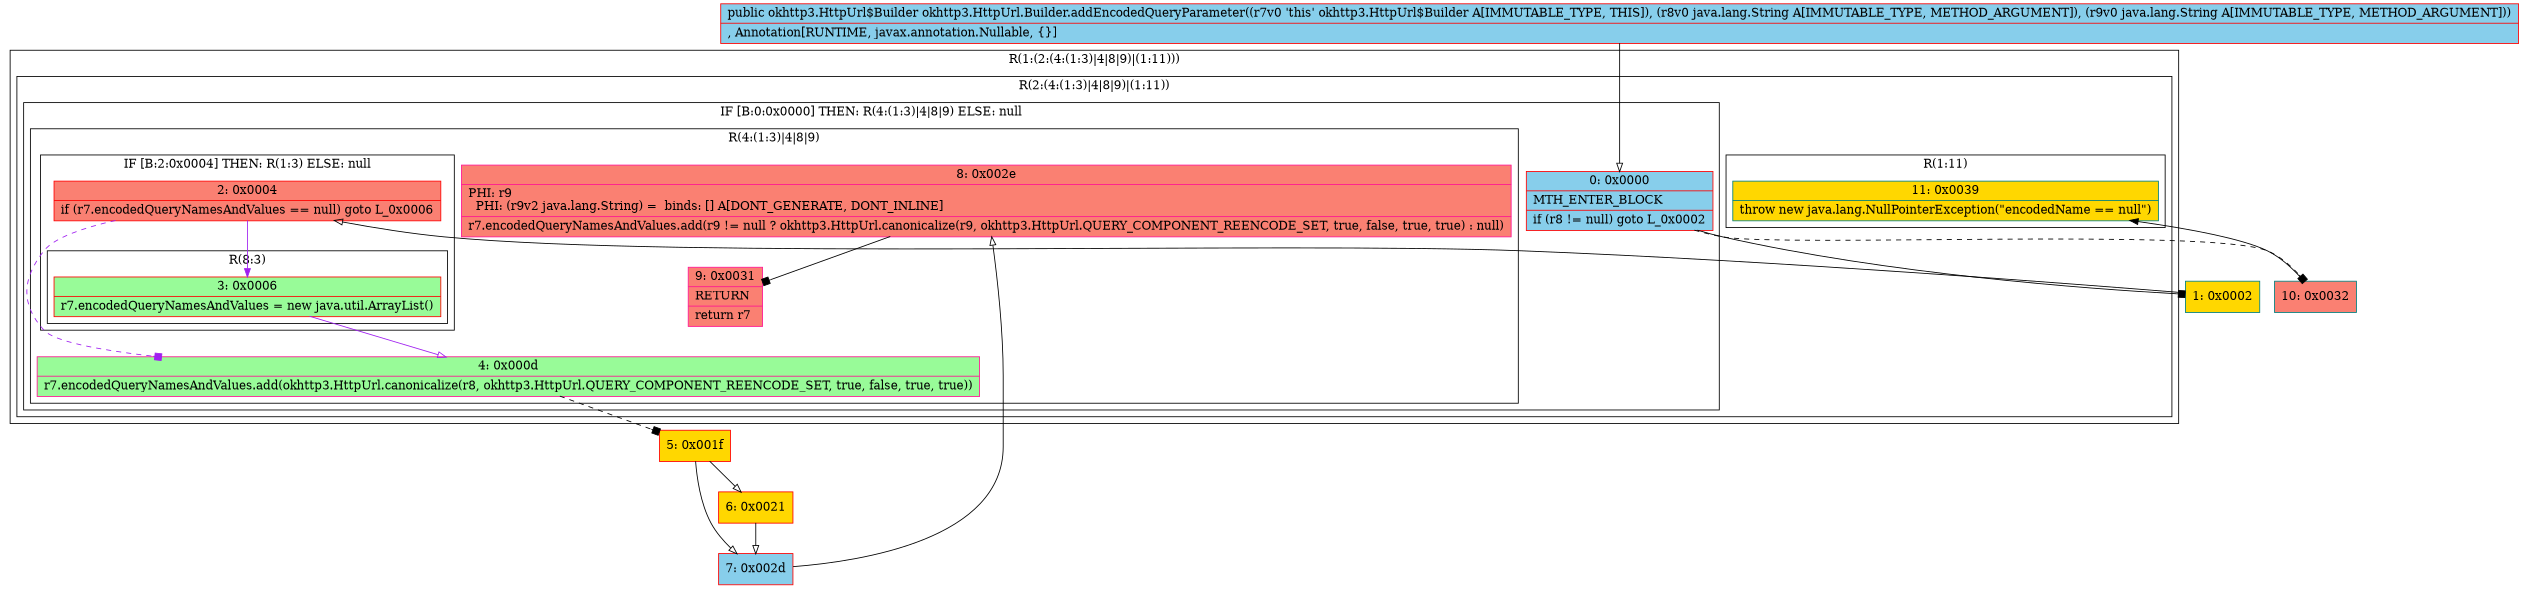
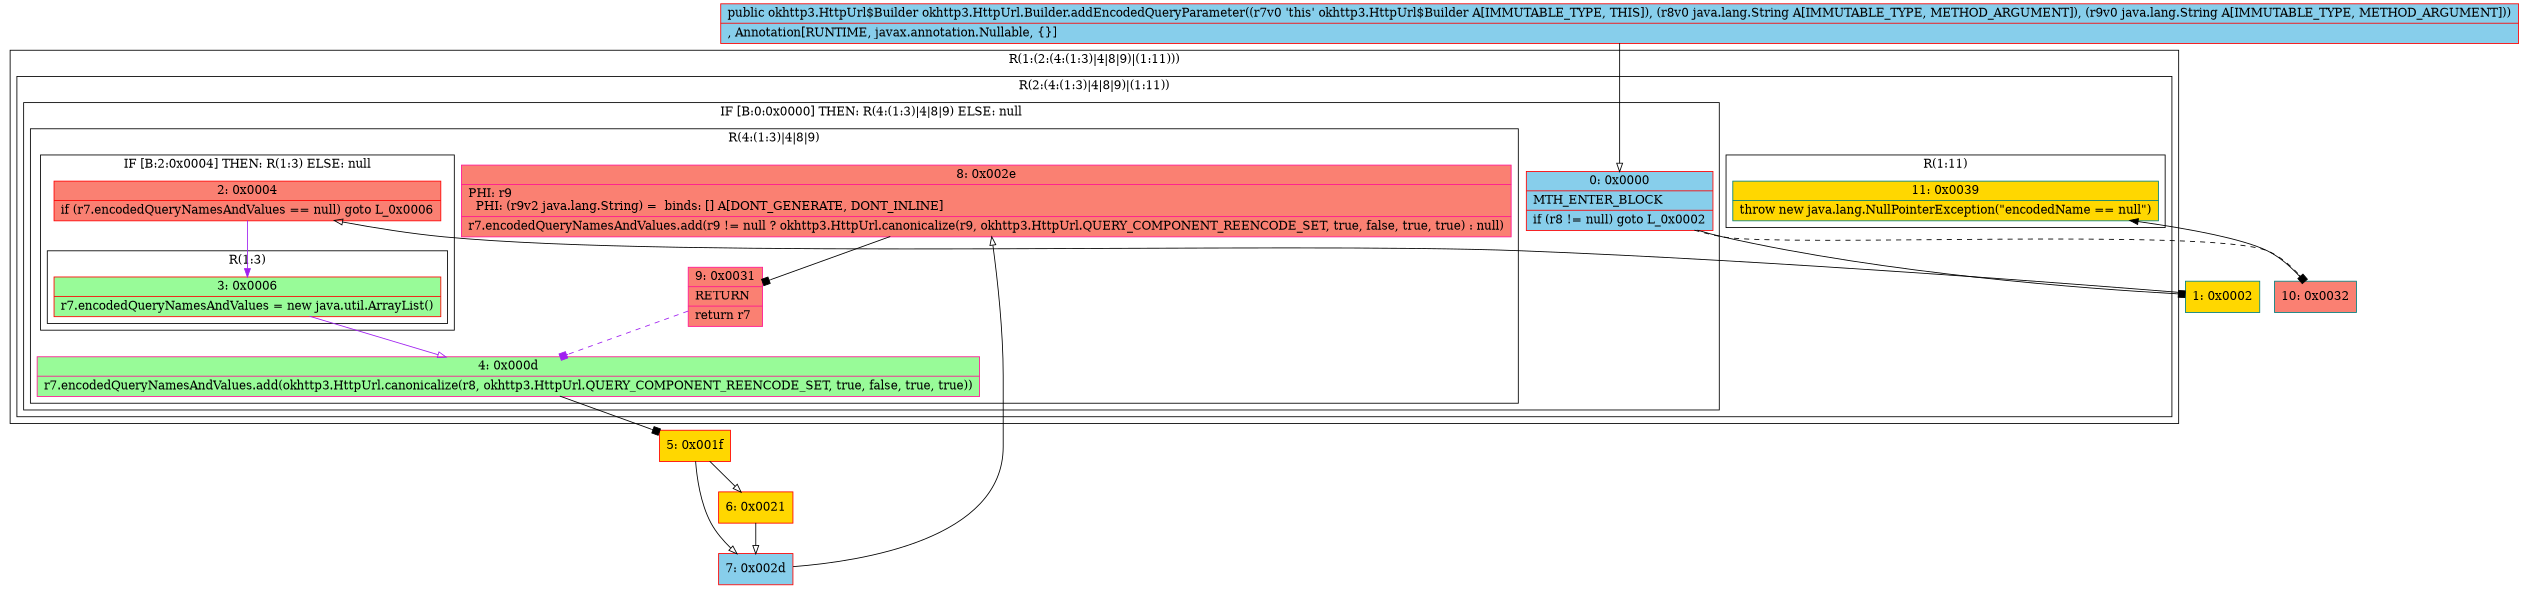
cluster "R(8:3)": label "R(8:3)" -> "R(1:3)"
edge "2: 0x0004" -> "4: 0x000d": now "9: 0x0031" -> "4: 0x000d"
edge "4: 0x000d" -> "5: 0x001f": style dashed -> solid
